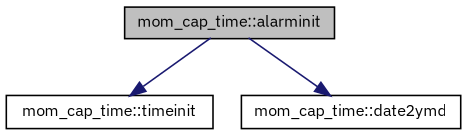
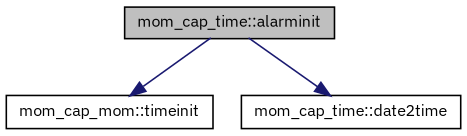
node "mom_cap_time::timeinit": label "mom_cap_time::timeinit" -> "mom_cap_mom::timeinit"
node "mom_cap_time::date2ymd": label "mom_cap_time::date2ymd" -> "mom_cap_time::date2time"
